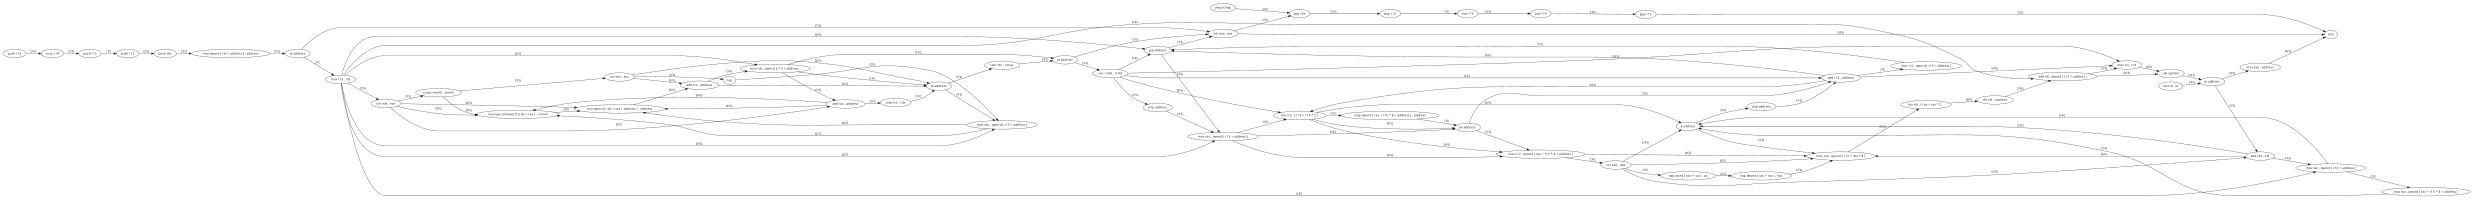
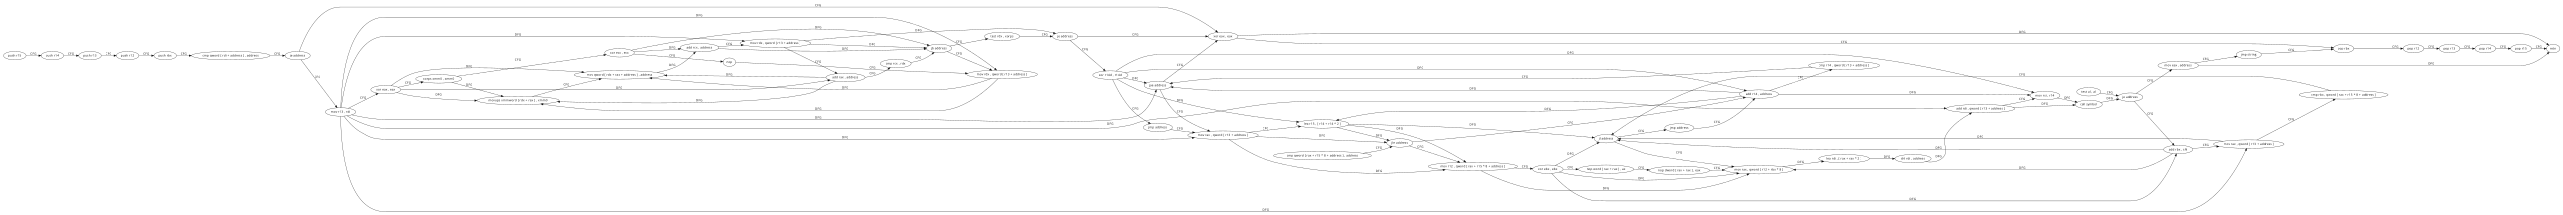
edge "mov eax , address" -> "jmp string": added, label "CFG"
edge "lea r15 , [ r14 + r14 * 2 ]" -> "cmp qword [ rax + r15 * 8 + address ] , address": removed, label "CFG"
